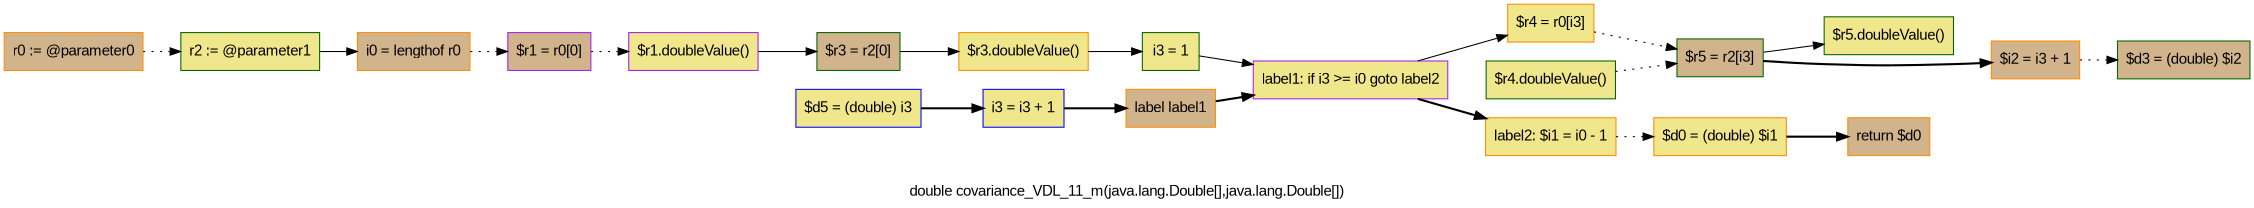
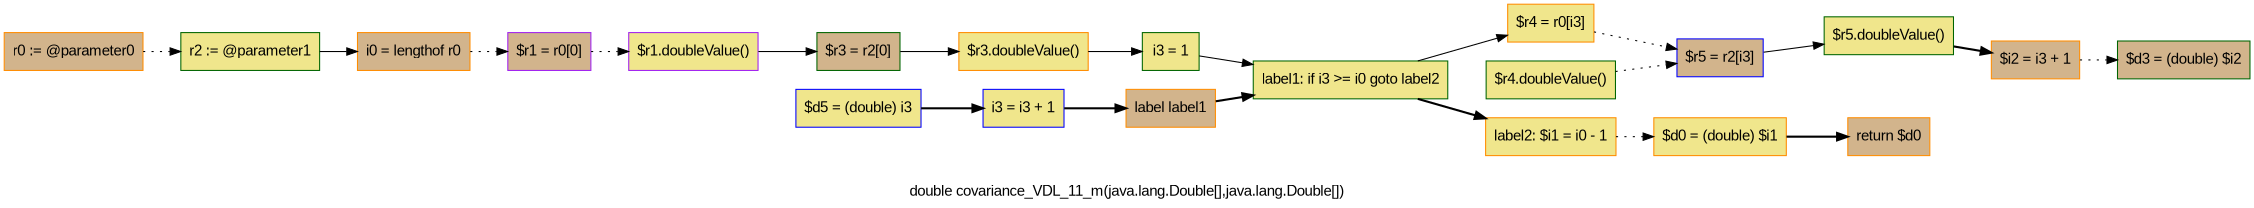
node "$r5 = r2[i3]": color darkgreen -> blue
edge "$r5 = r2[i3]" -> "$i2 = i3 + 1": now "$r5.doubleValue()" -> "$i2 = i3 + 1"
node "label1: if i3 >= i0 goto label2": color purple -> darkgreen
